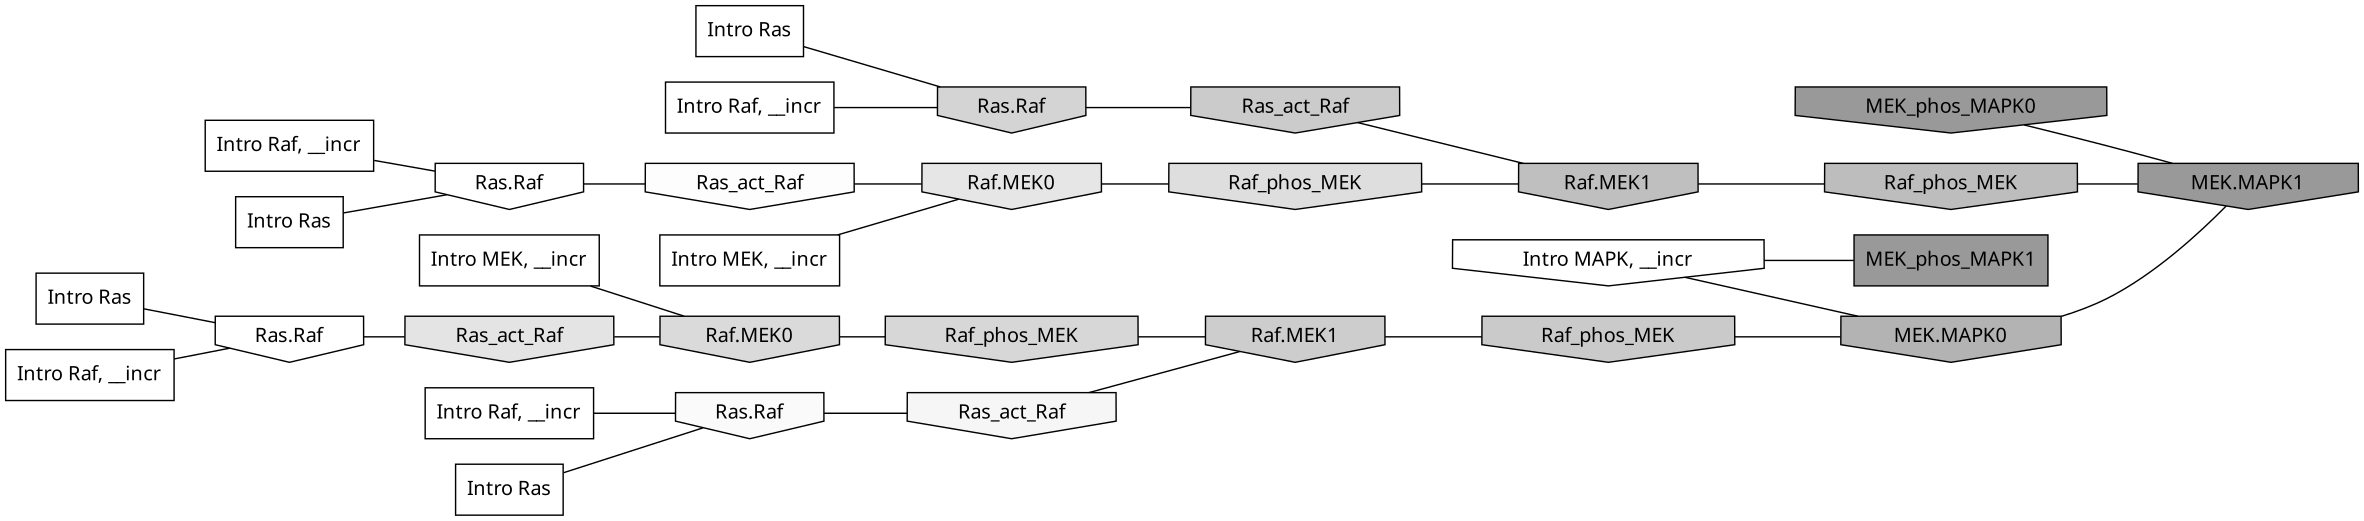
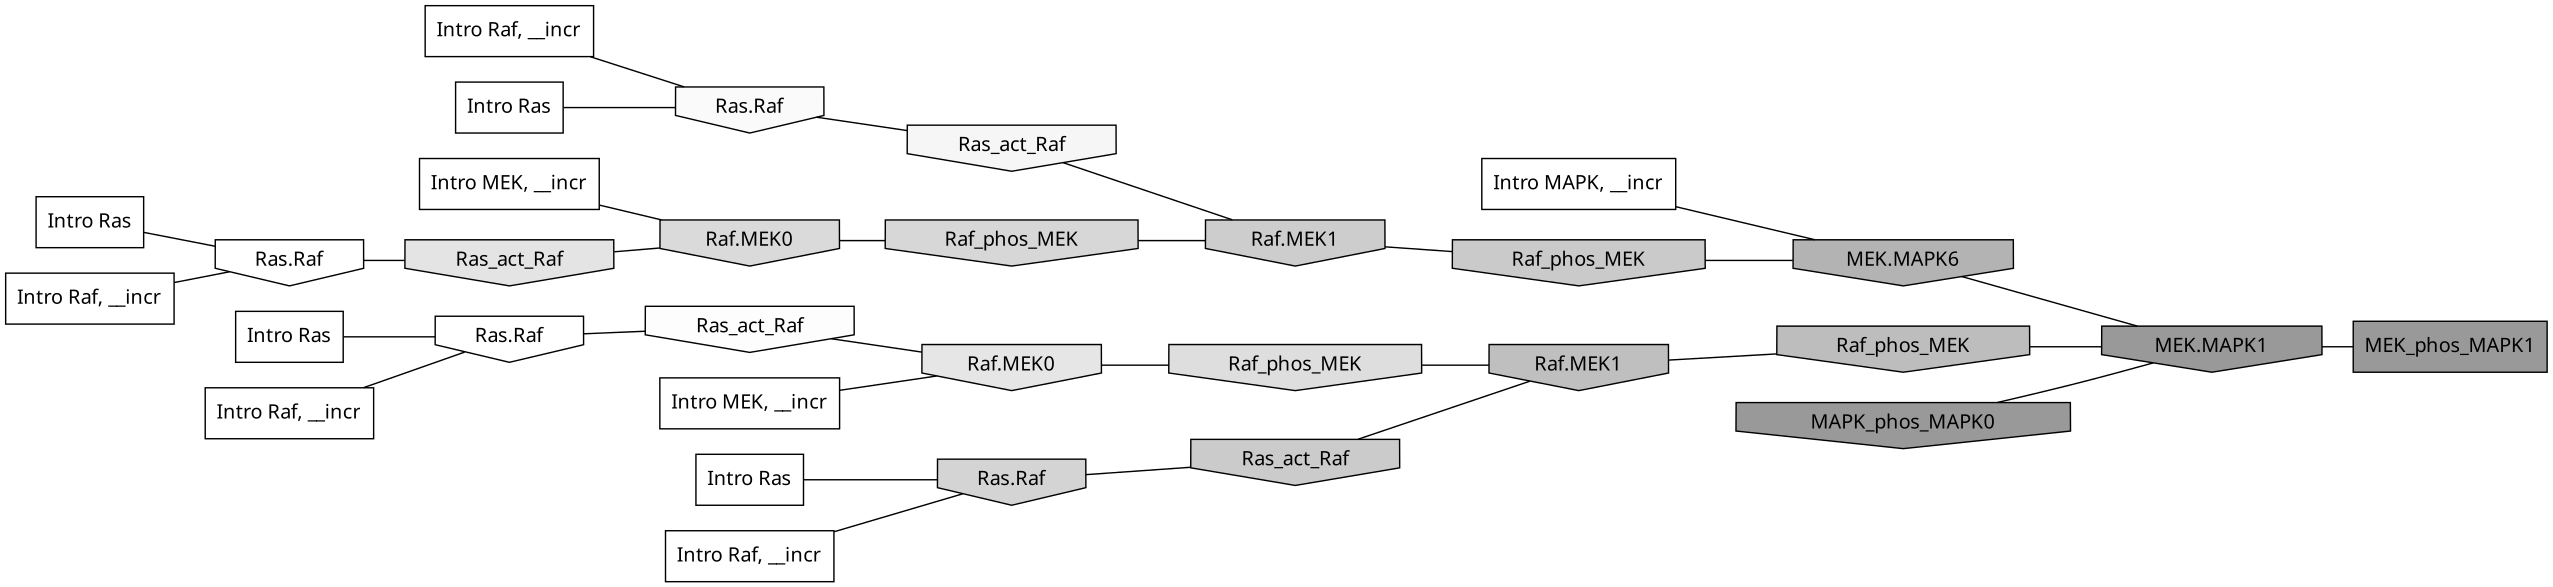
node "MEK_phos_MAPK0": label "MEK_phos_MAPK0" -> "MAPK_phos_MAPK0"
node "Intro MAPK, __incr": shape invhouse -> box
edge "Intro MAPK, __incr" -- "MEK_phos_MAPK1": now "MEK.MAPK1" -- "MEK_phos_MAPK1"
node "MEK.MAPK0": label "MEK.MAPK0" -> "MEK.MAPK6"
